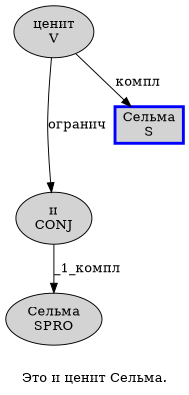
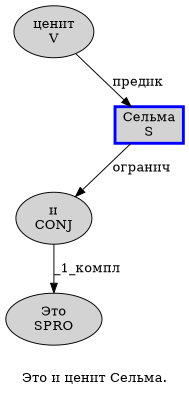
edge "ценит V" -> "Сельма S": label "компл" -> "предик"
edge "ценит V" -> "и CONJ": now "Сельма S" -> "и CONJ"
node "Сельма SPRO": label "Сельма SPRO" -> "Это SPRO"
